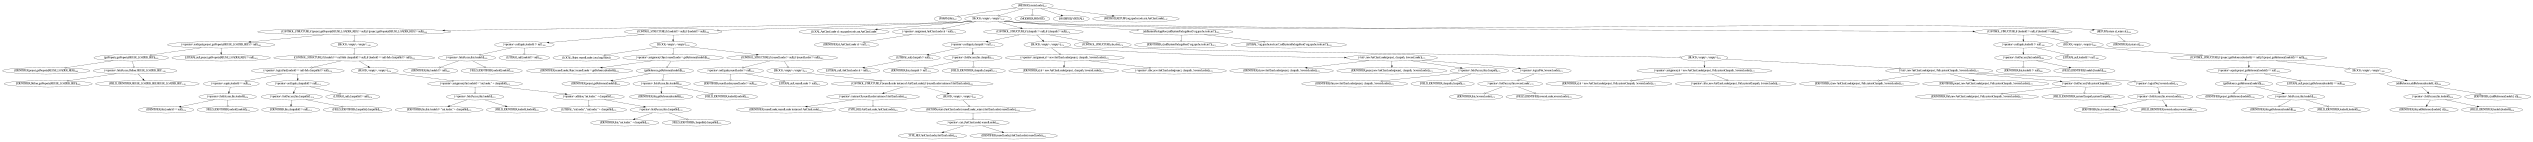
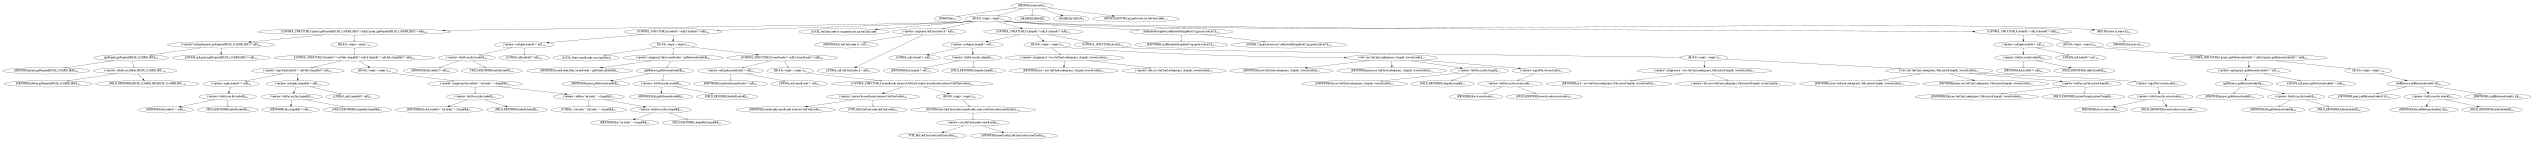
edge "(LITERAL,null,classpath != null)" -> "(LITERAL,null,AntClassLoader al = null)": now "(<operator>.assignment,AntClassLoader al = null)" -> "(LITERAL,null,AntClassLoader al = null)"
node "(IDENTIFIER,project,addReference(loaderId, al))": added
